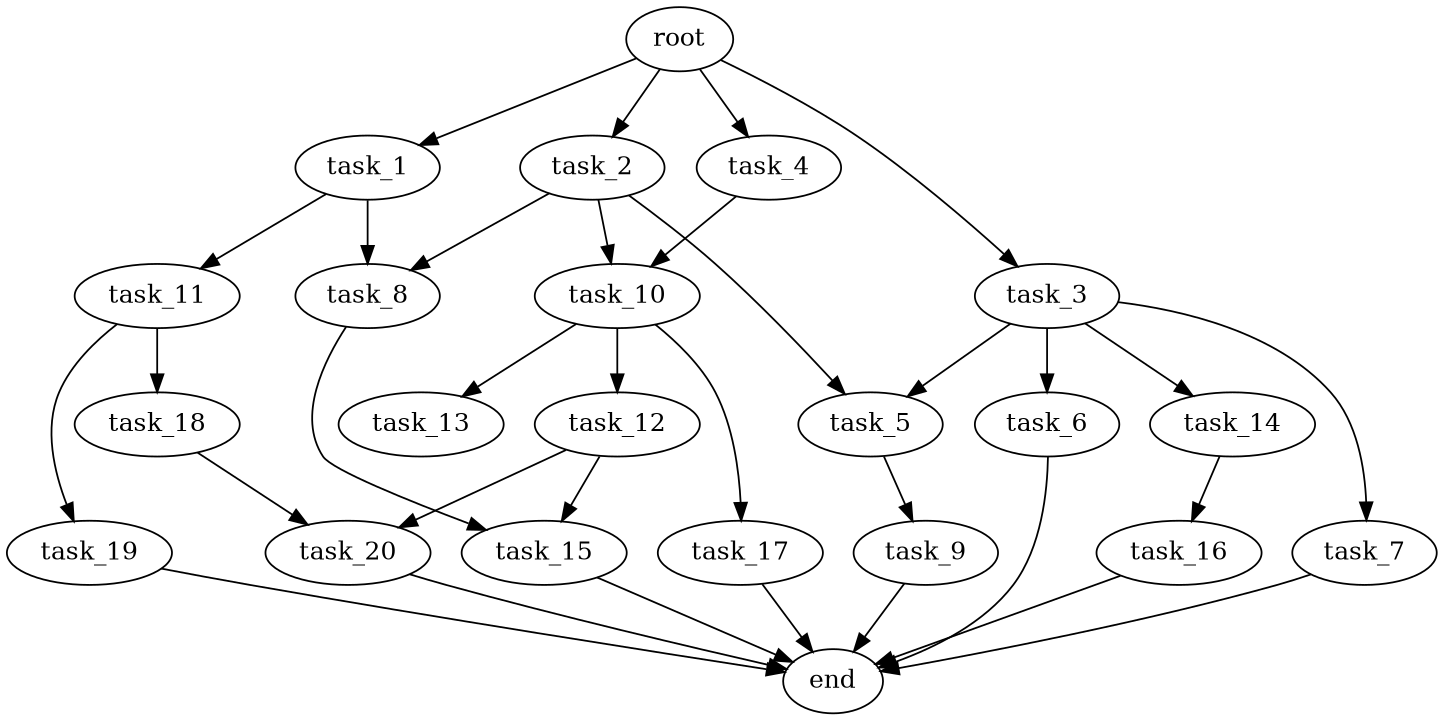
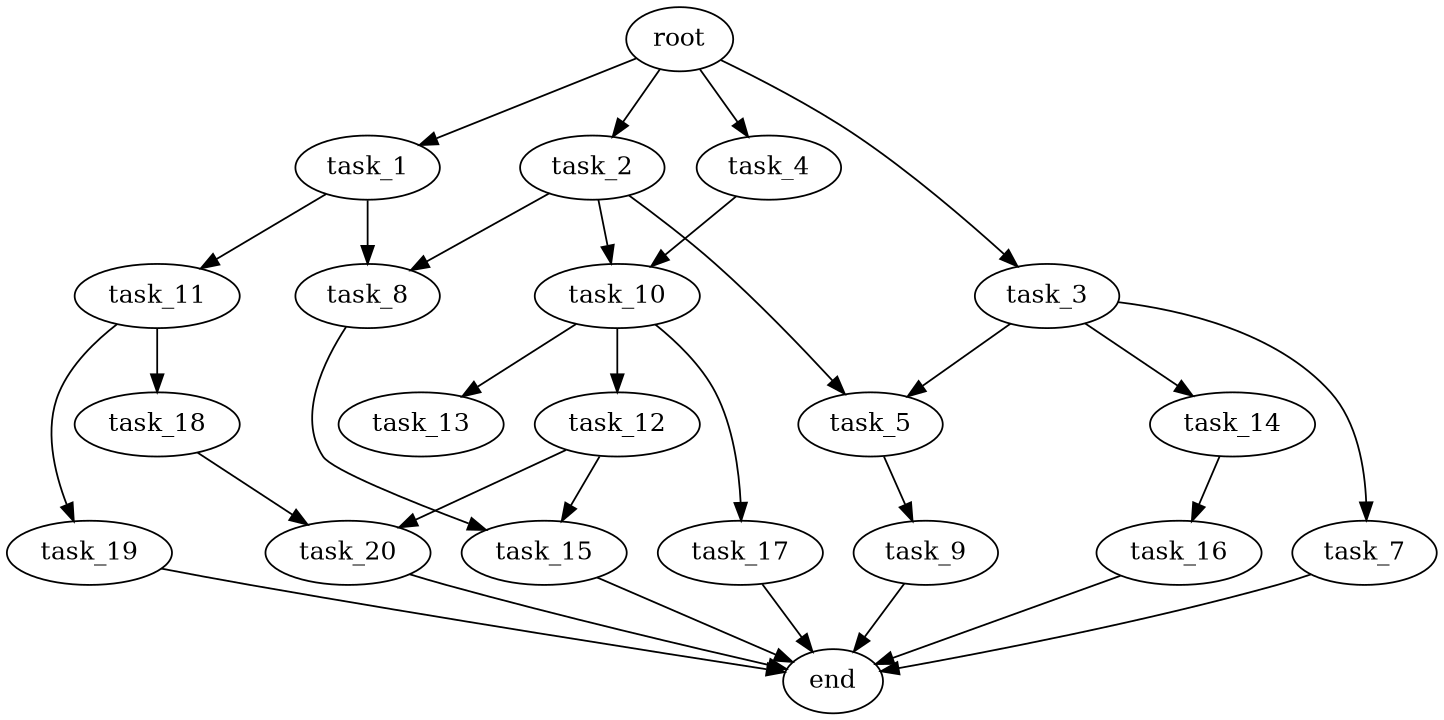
node "task_6": removed
